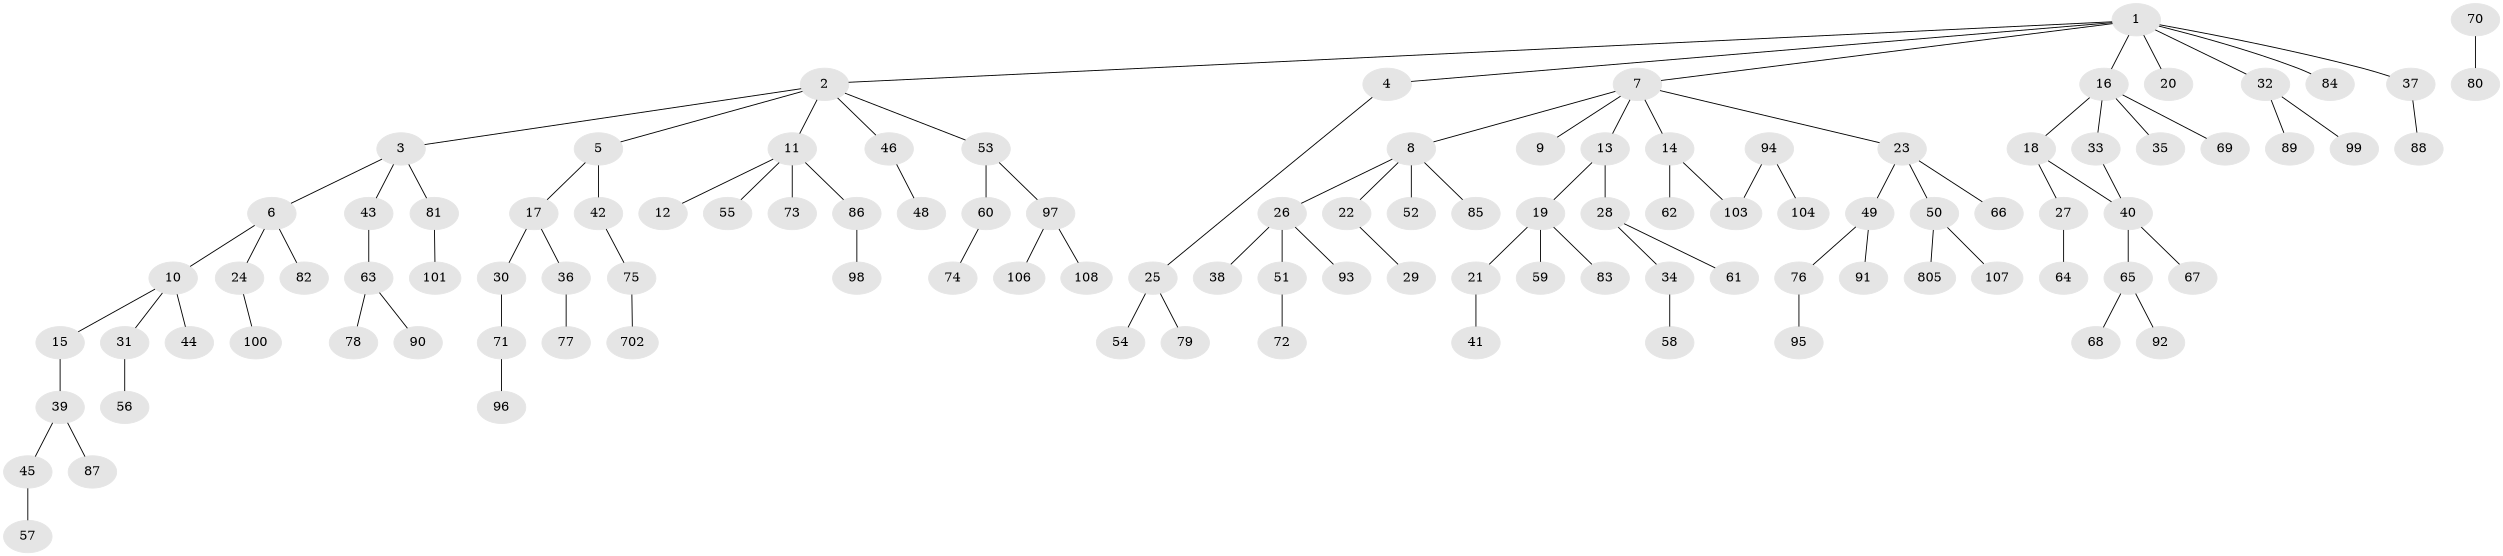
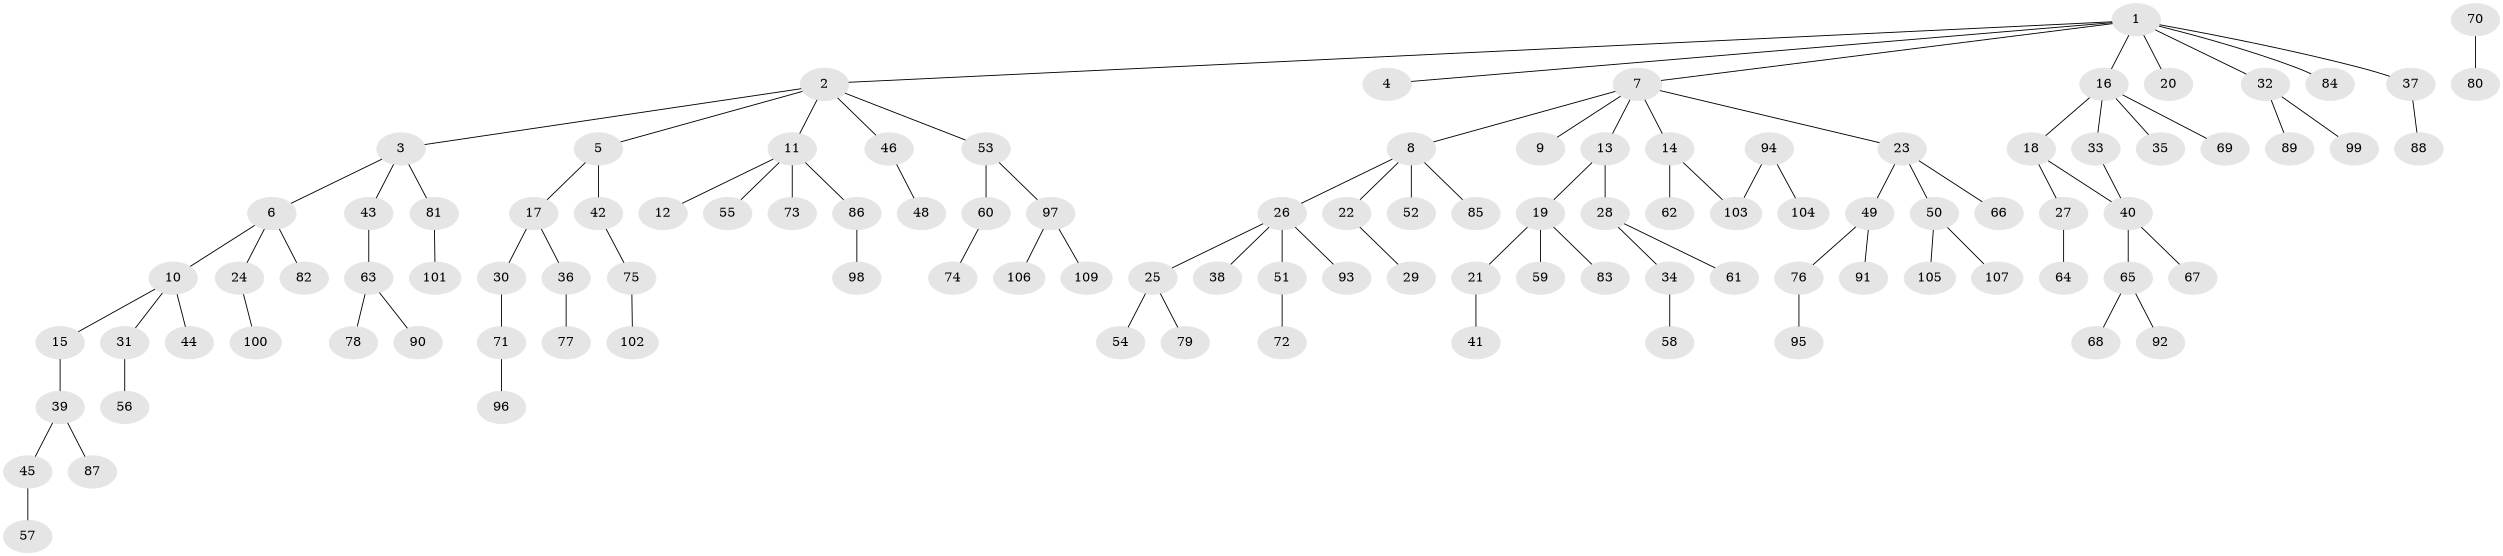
edge "4" -- "25": now "26" -- "25"
node "108": label "108" -> "109"
node "805": label "805" -> "105"
node "702": label "702" -> "102"
